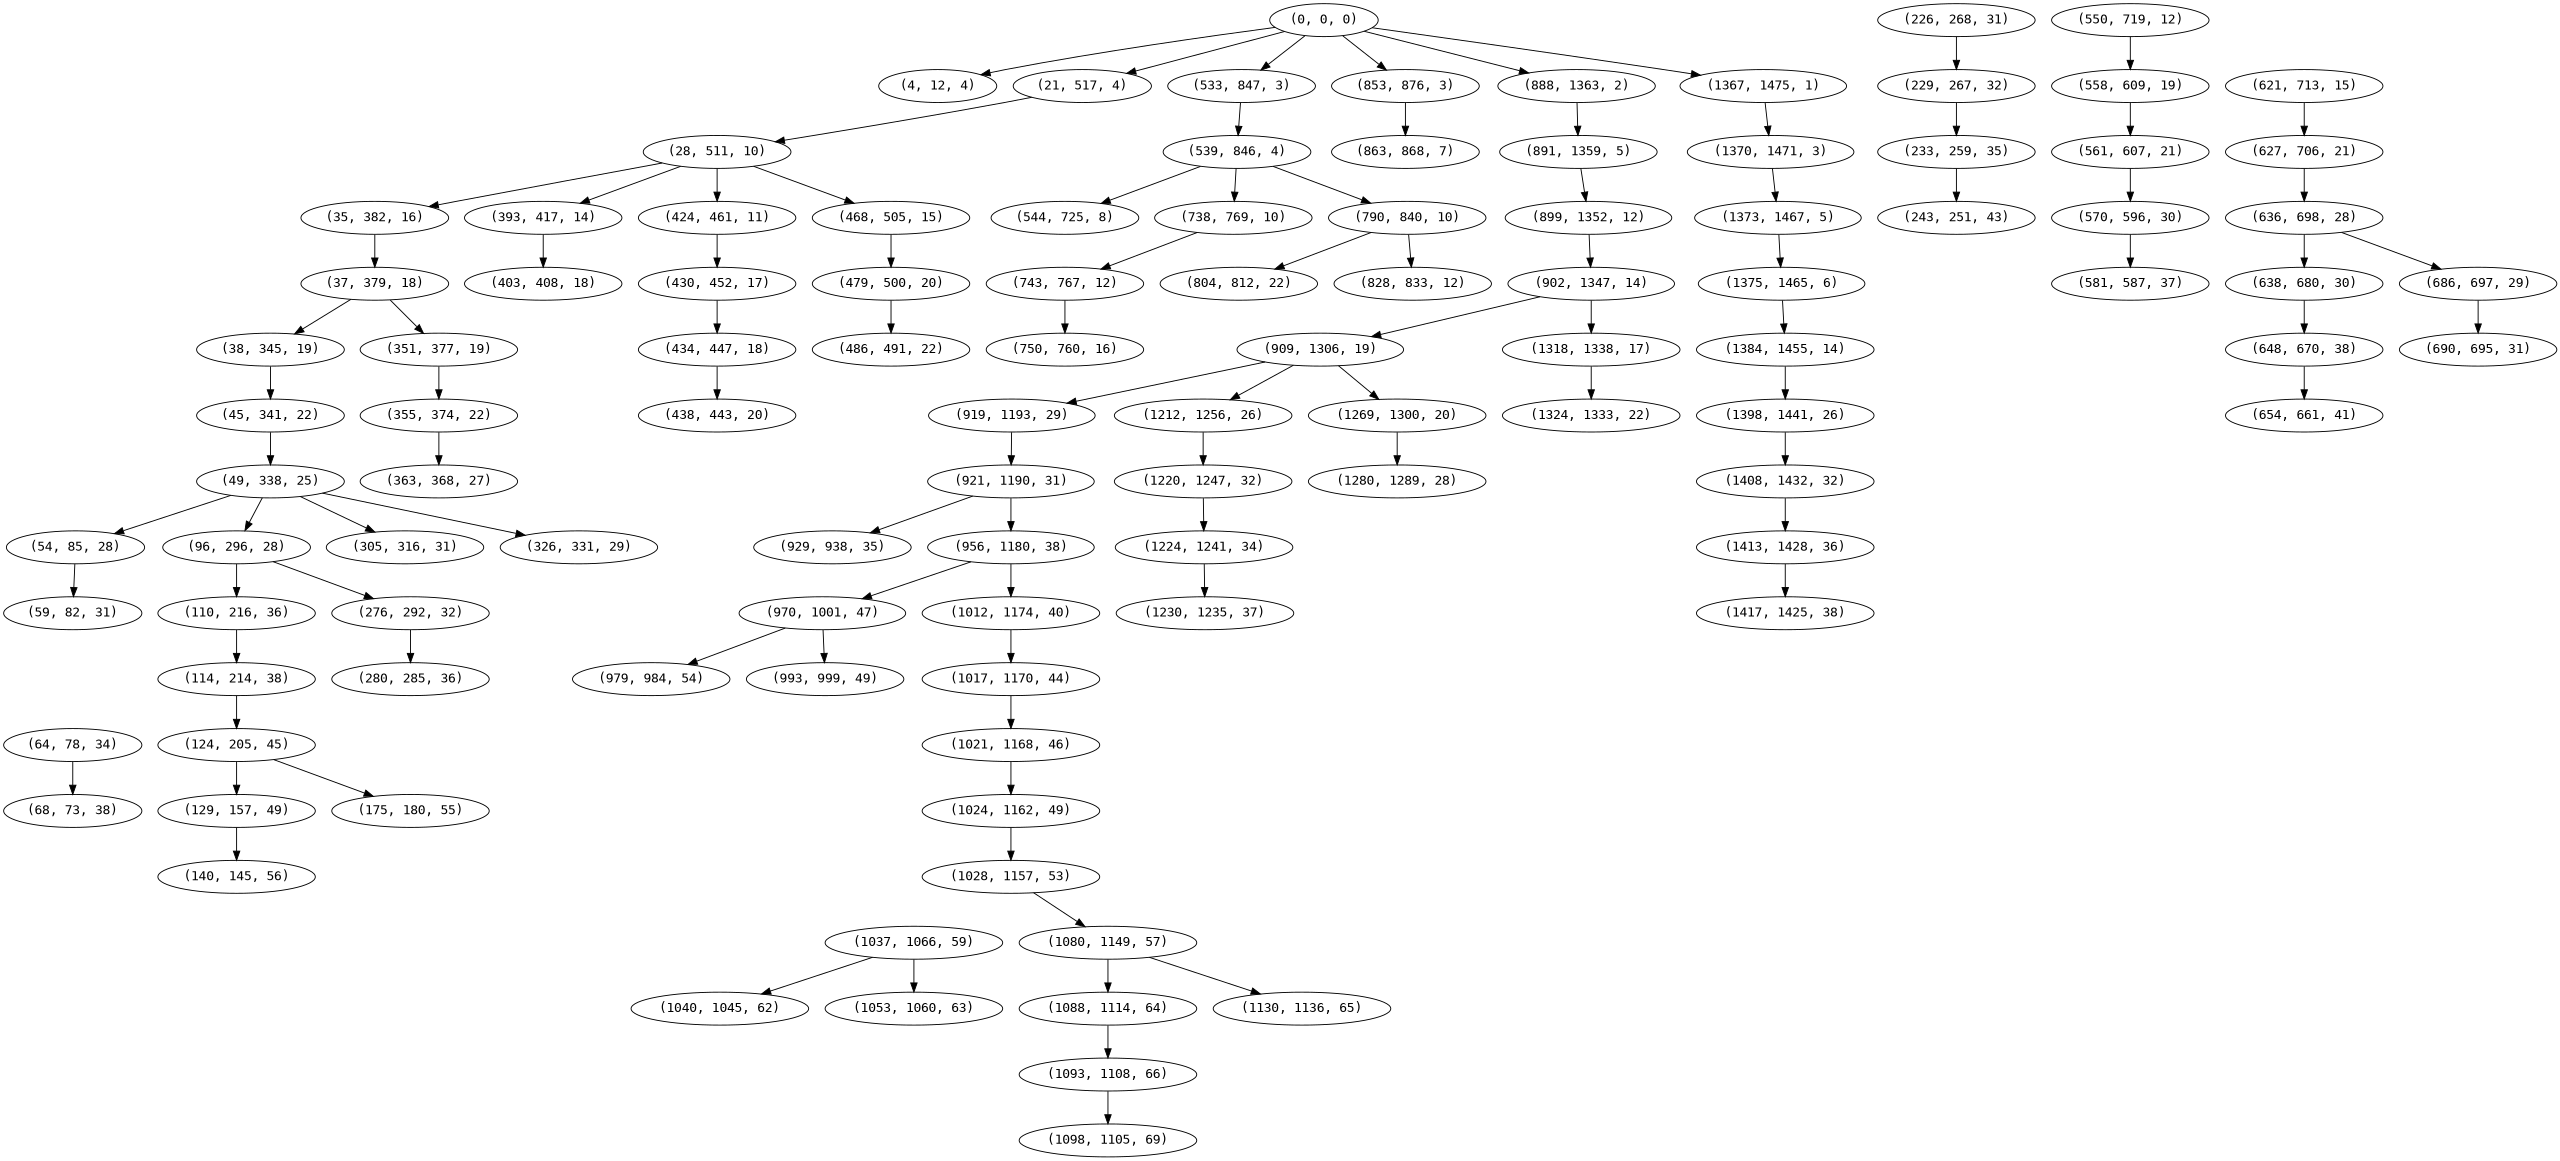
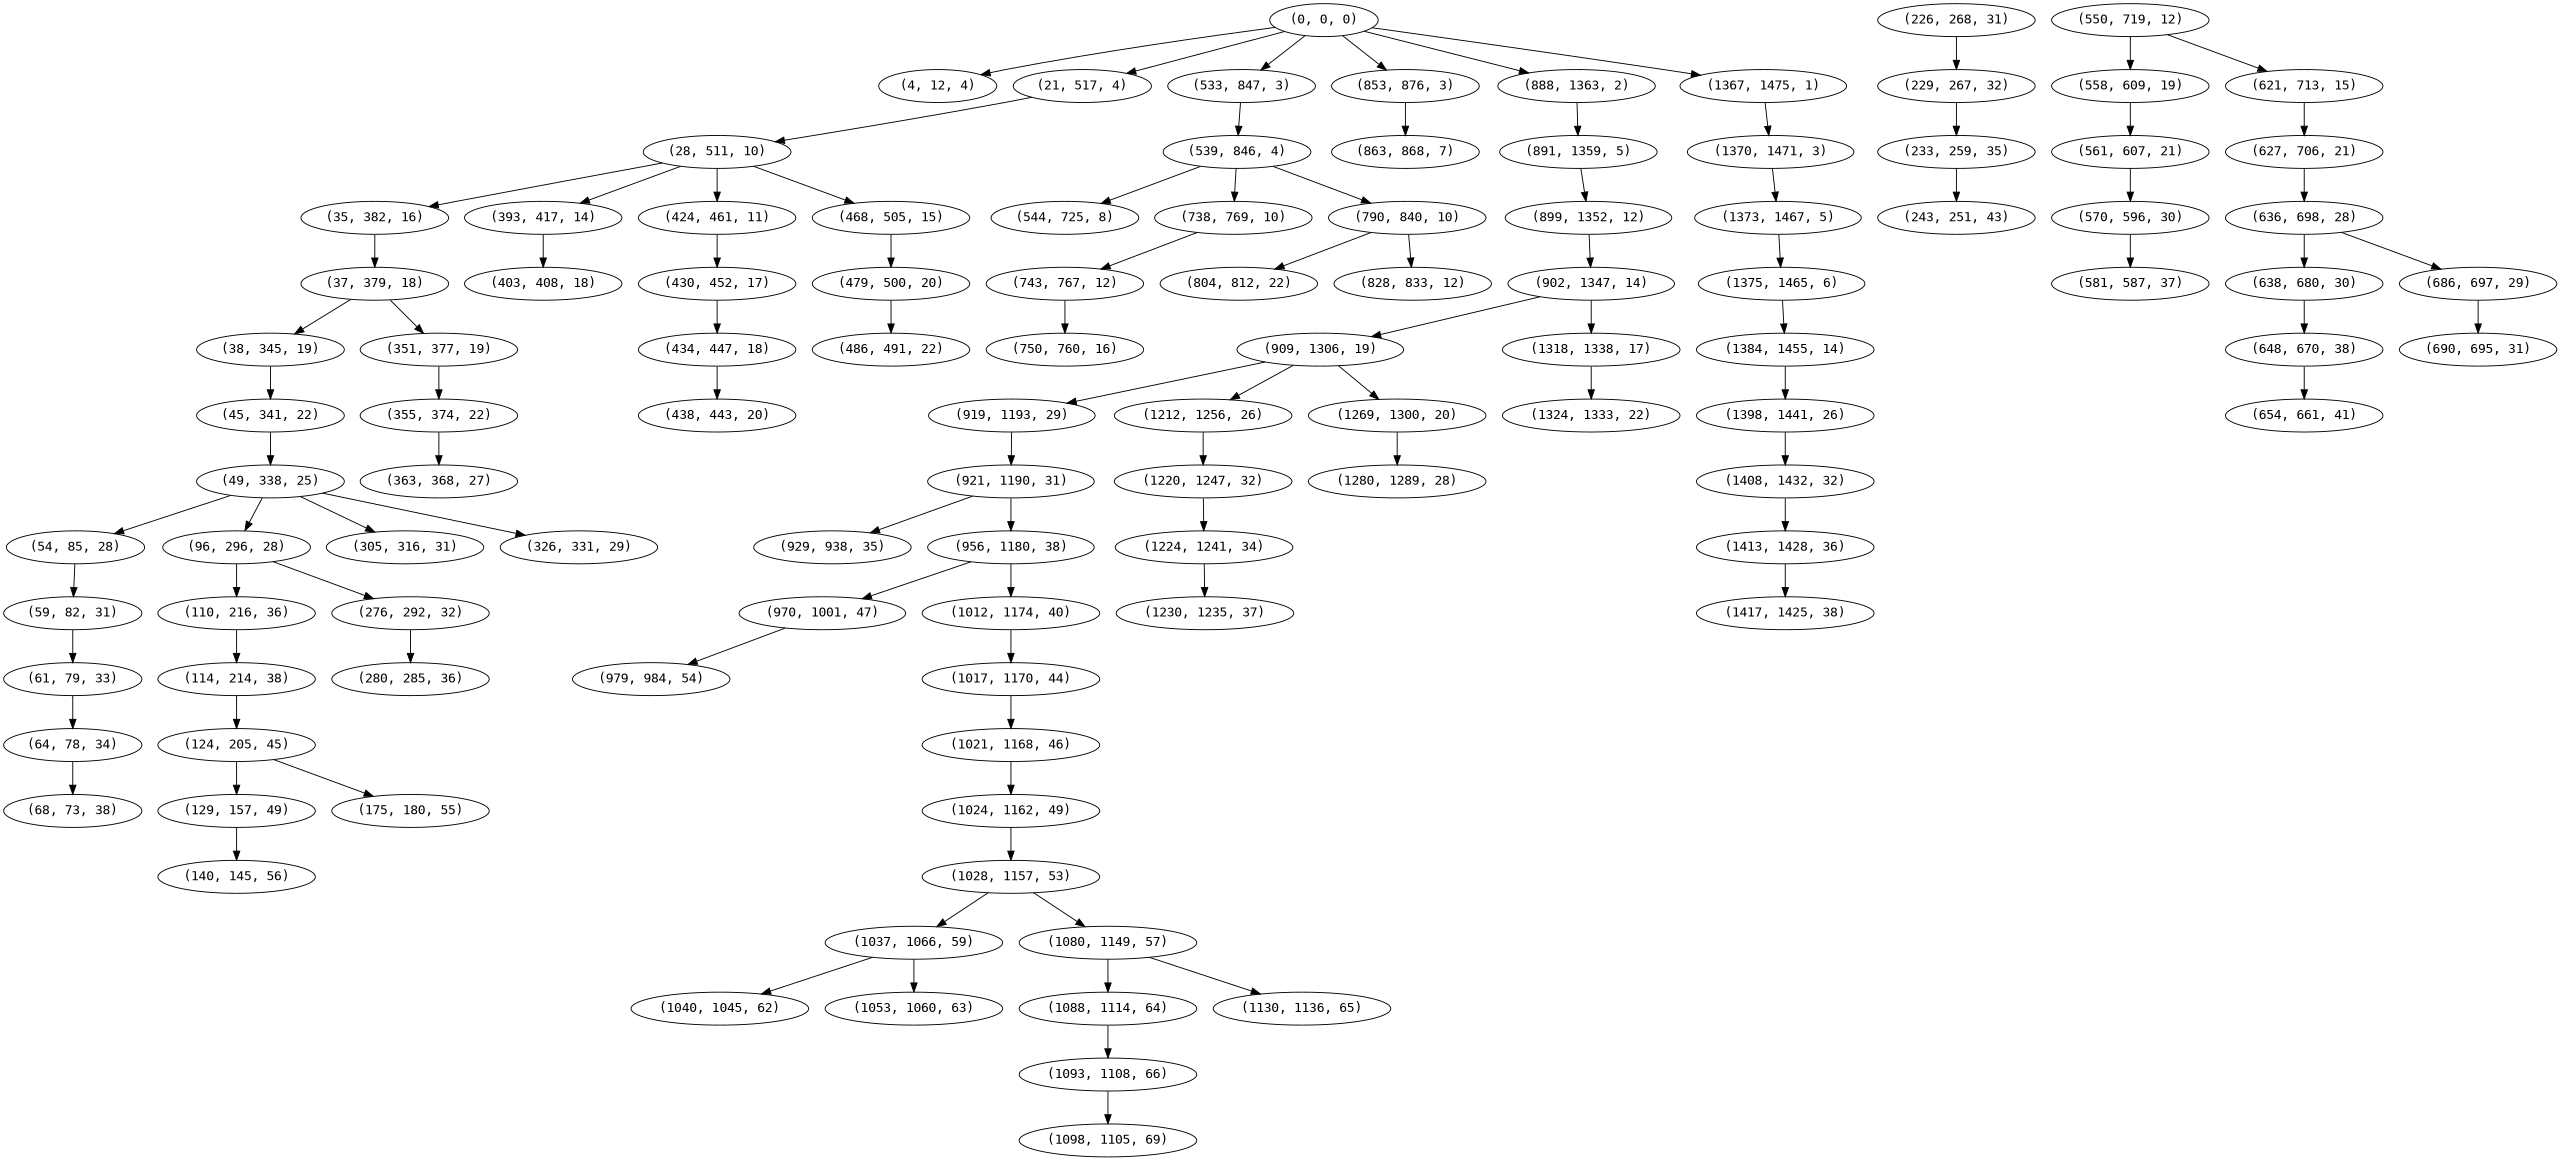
edge "(550, 719, 12)" -> "(621, 713, 15)": added
node "(61, 79, 33)": added
node "(993, 999, 49)": removed
edge "(1028, 1157, 53)" -> "(1037, 1066, 59)": added
